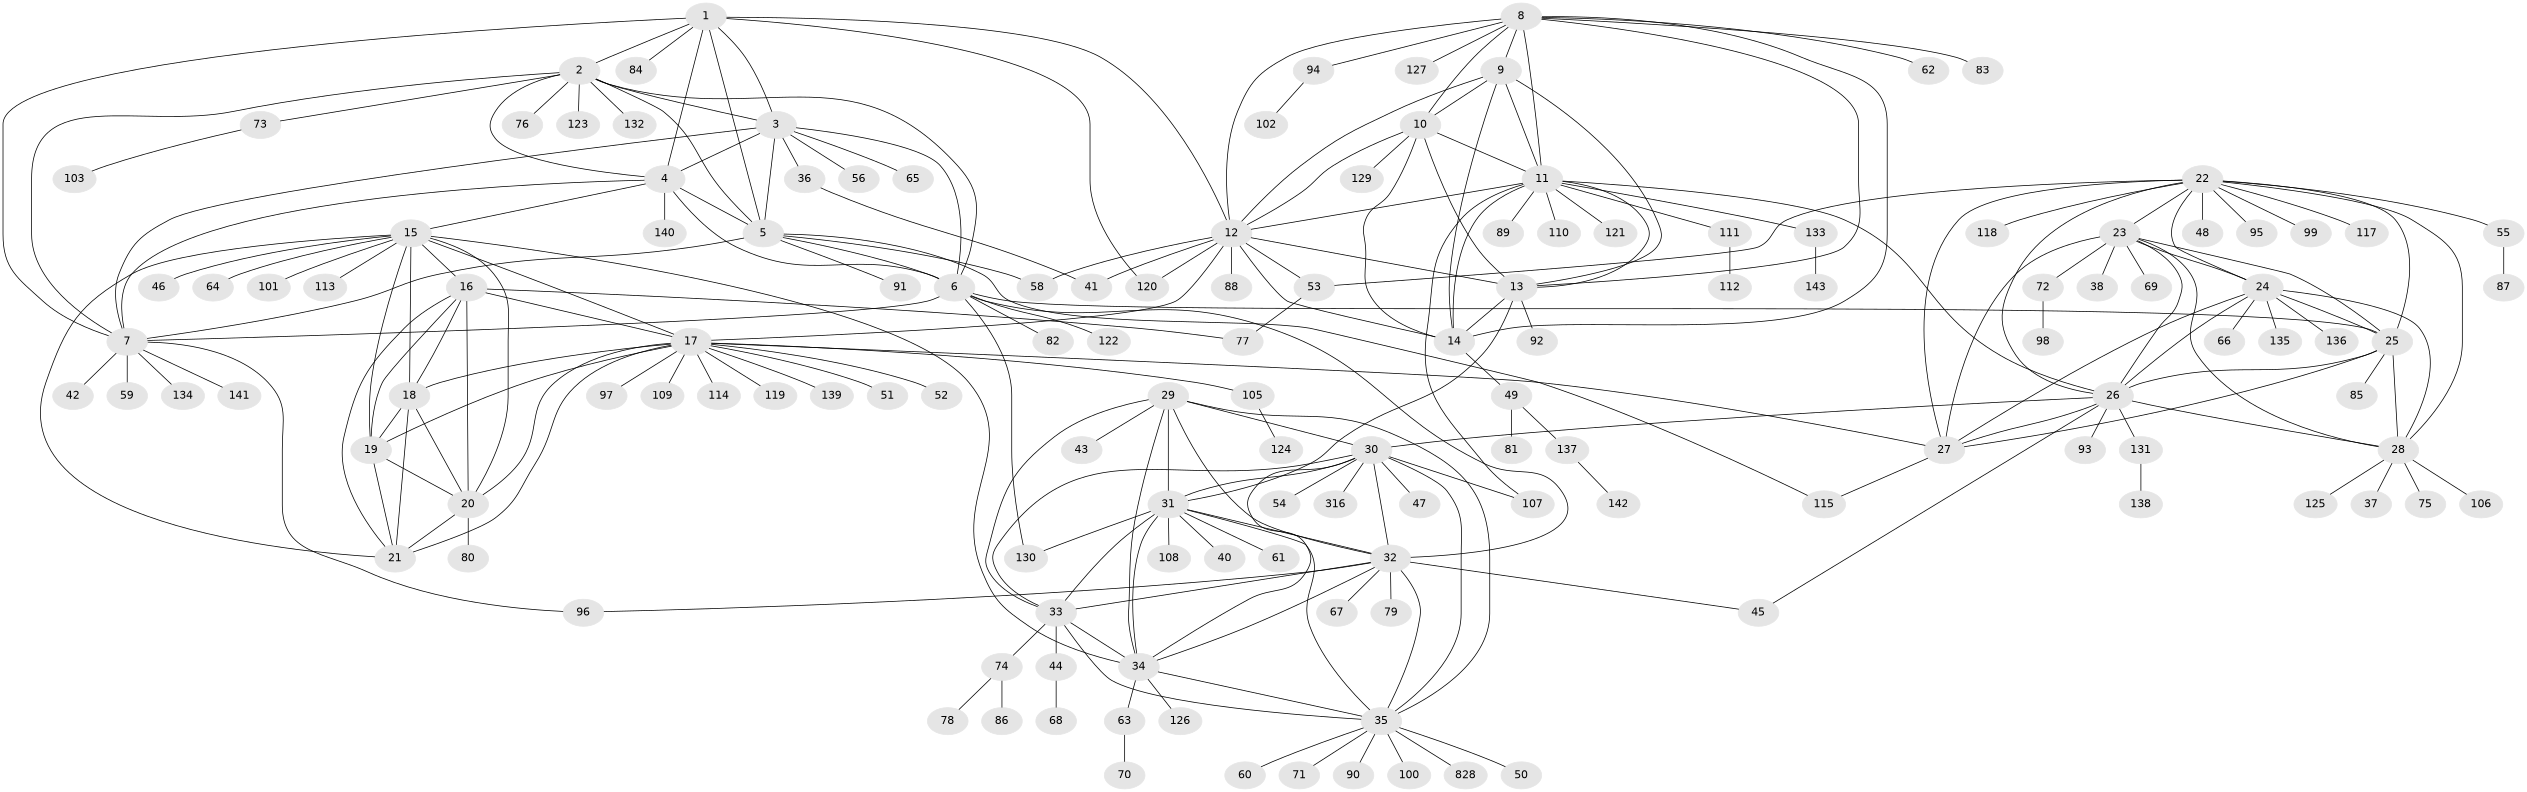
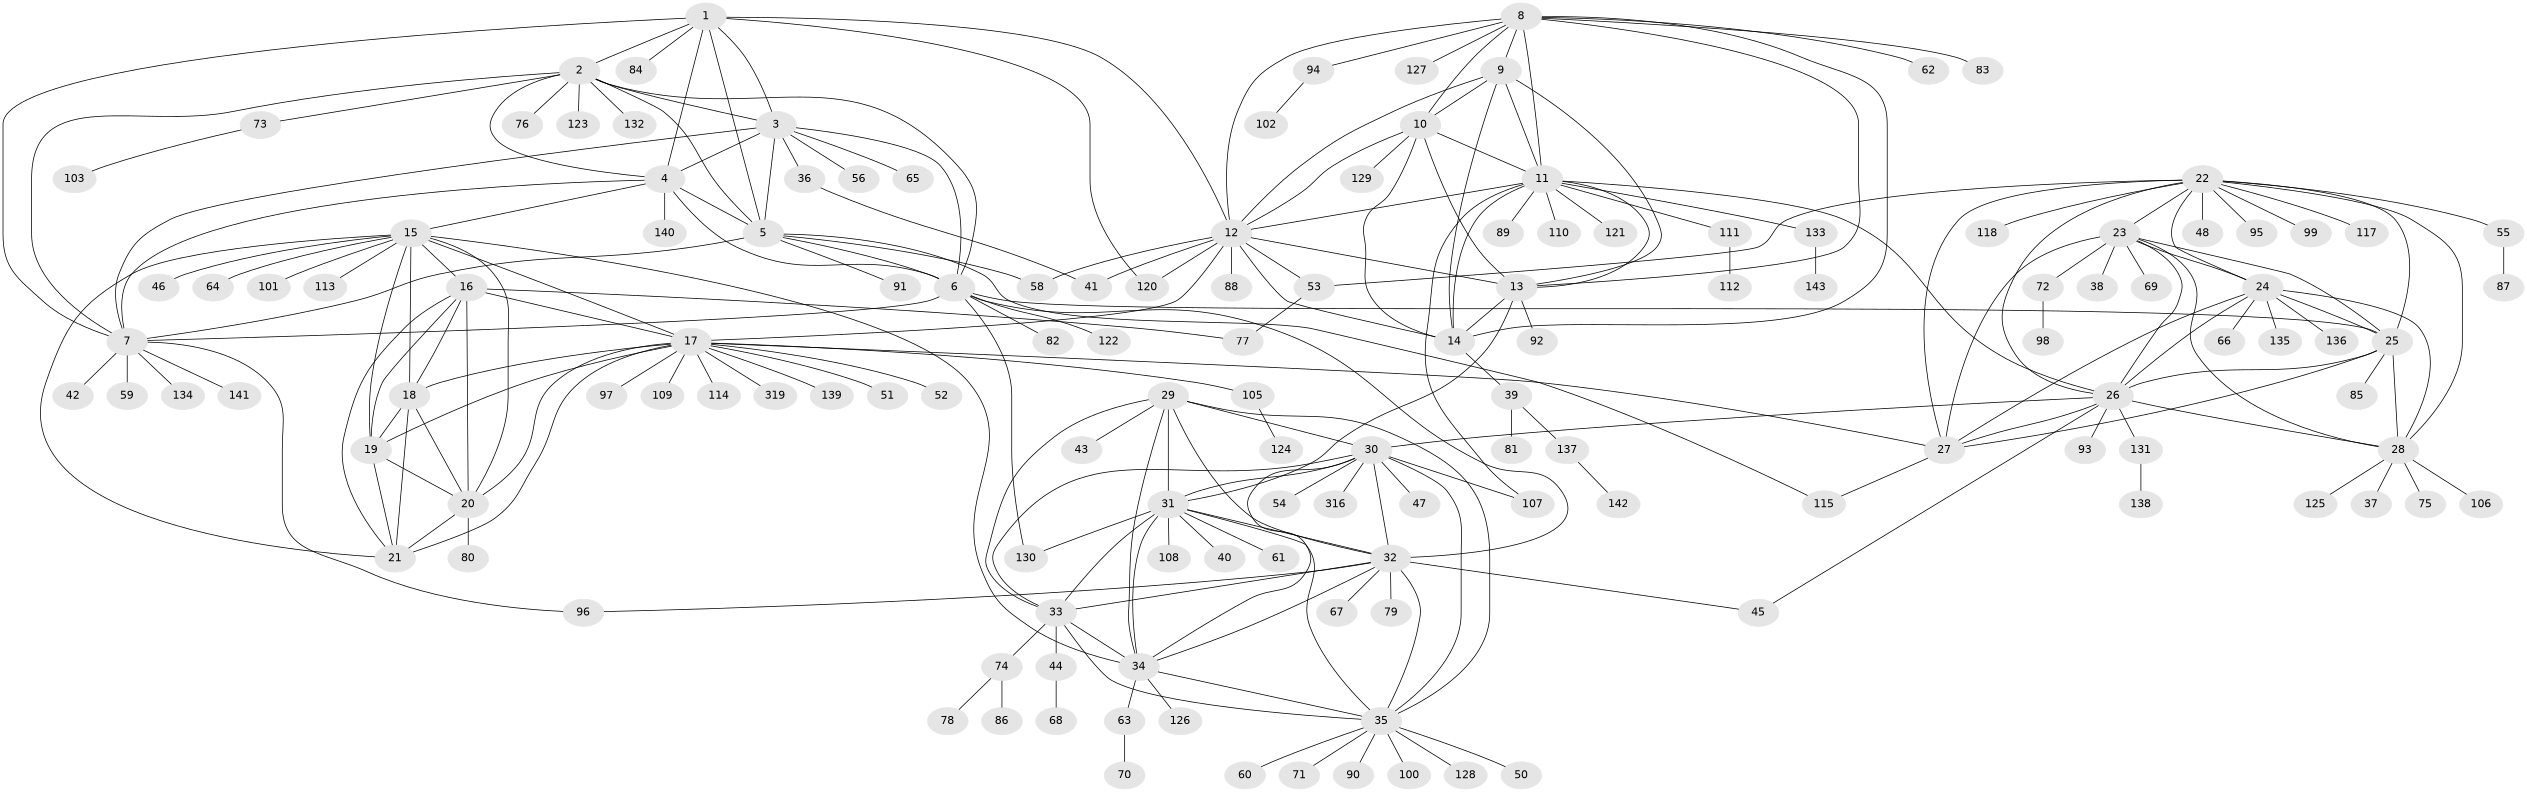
node "119": label "119" -> "319"
node "49": label "49" -> "39"
node "828": label "828" -> "128"
